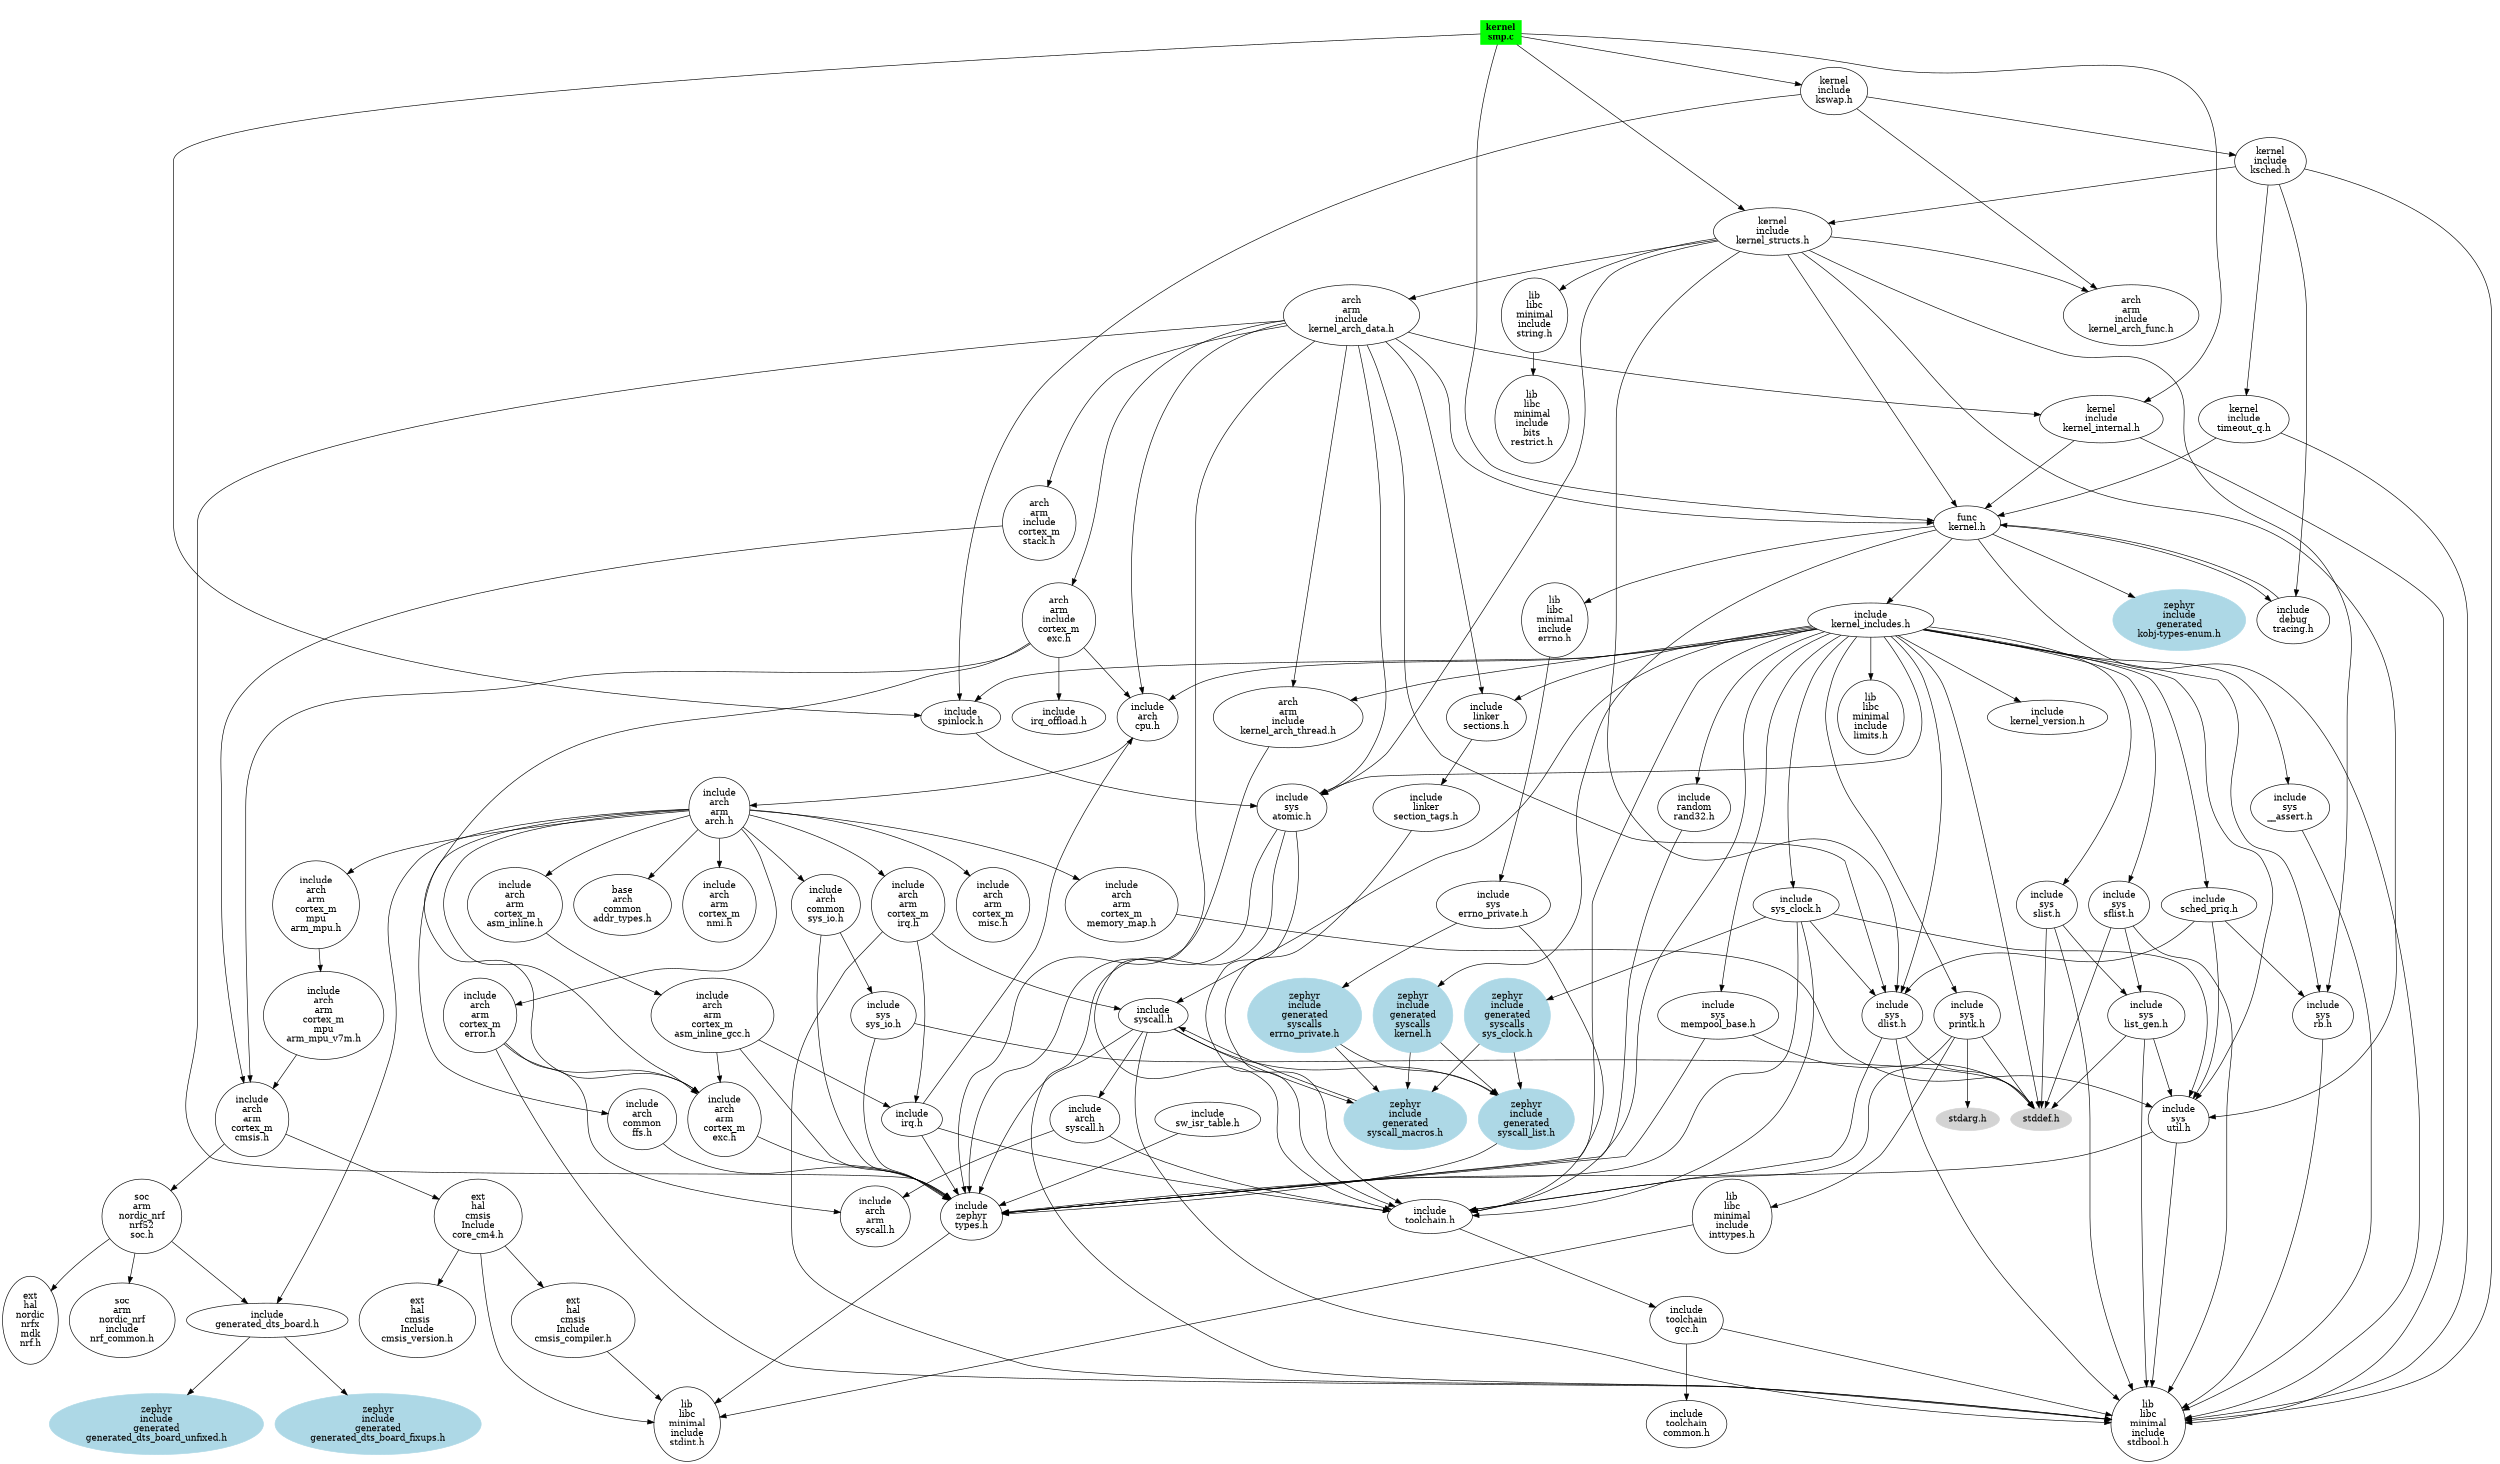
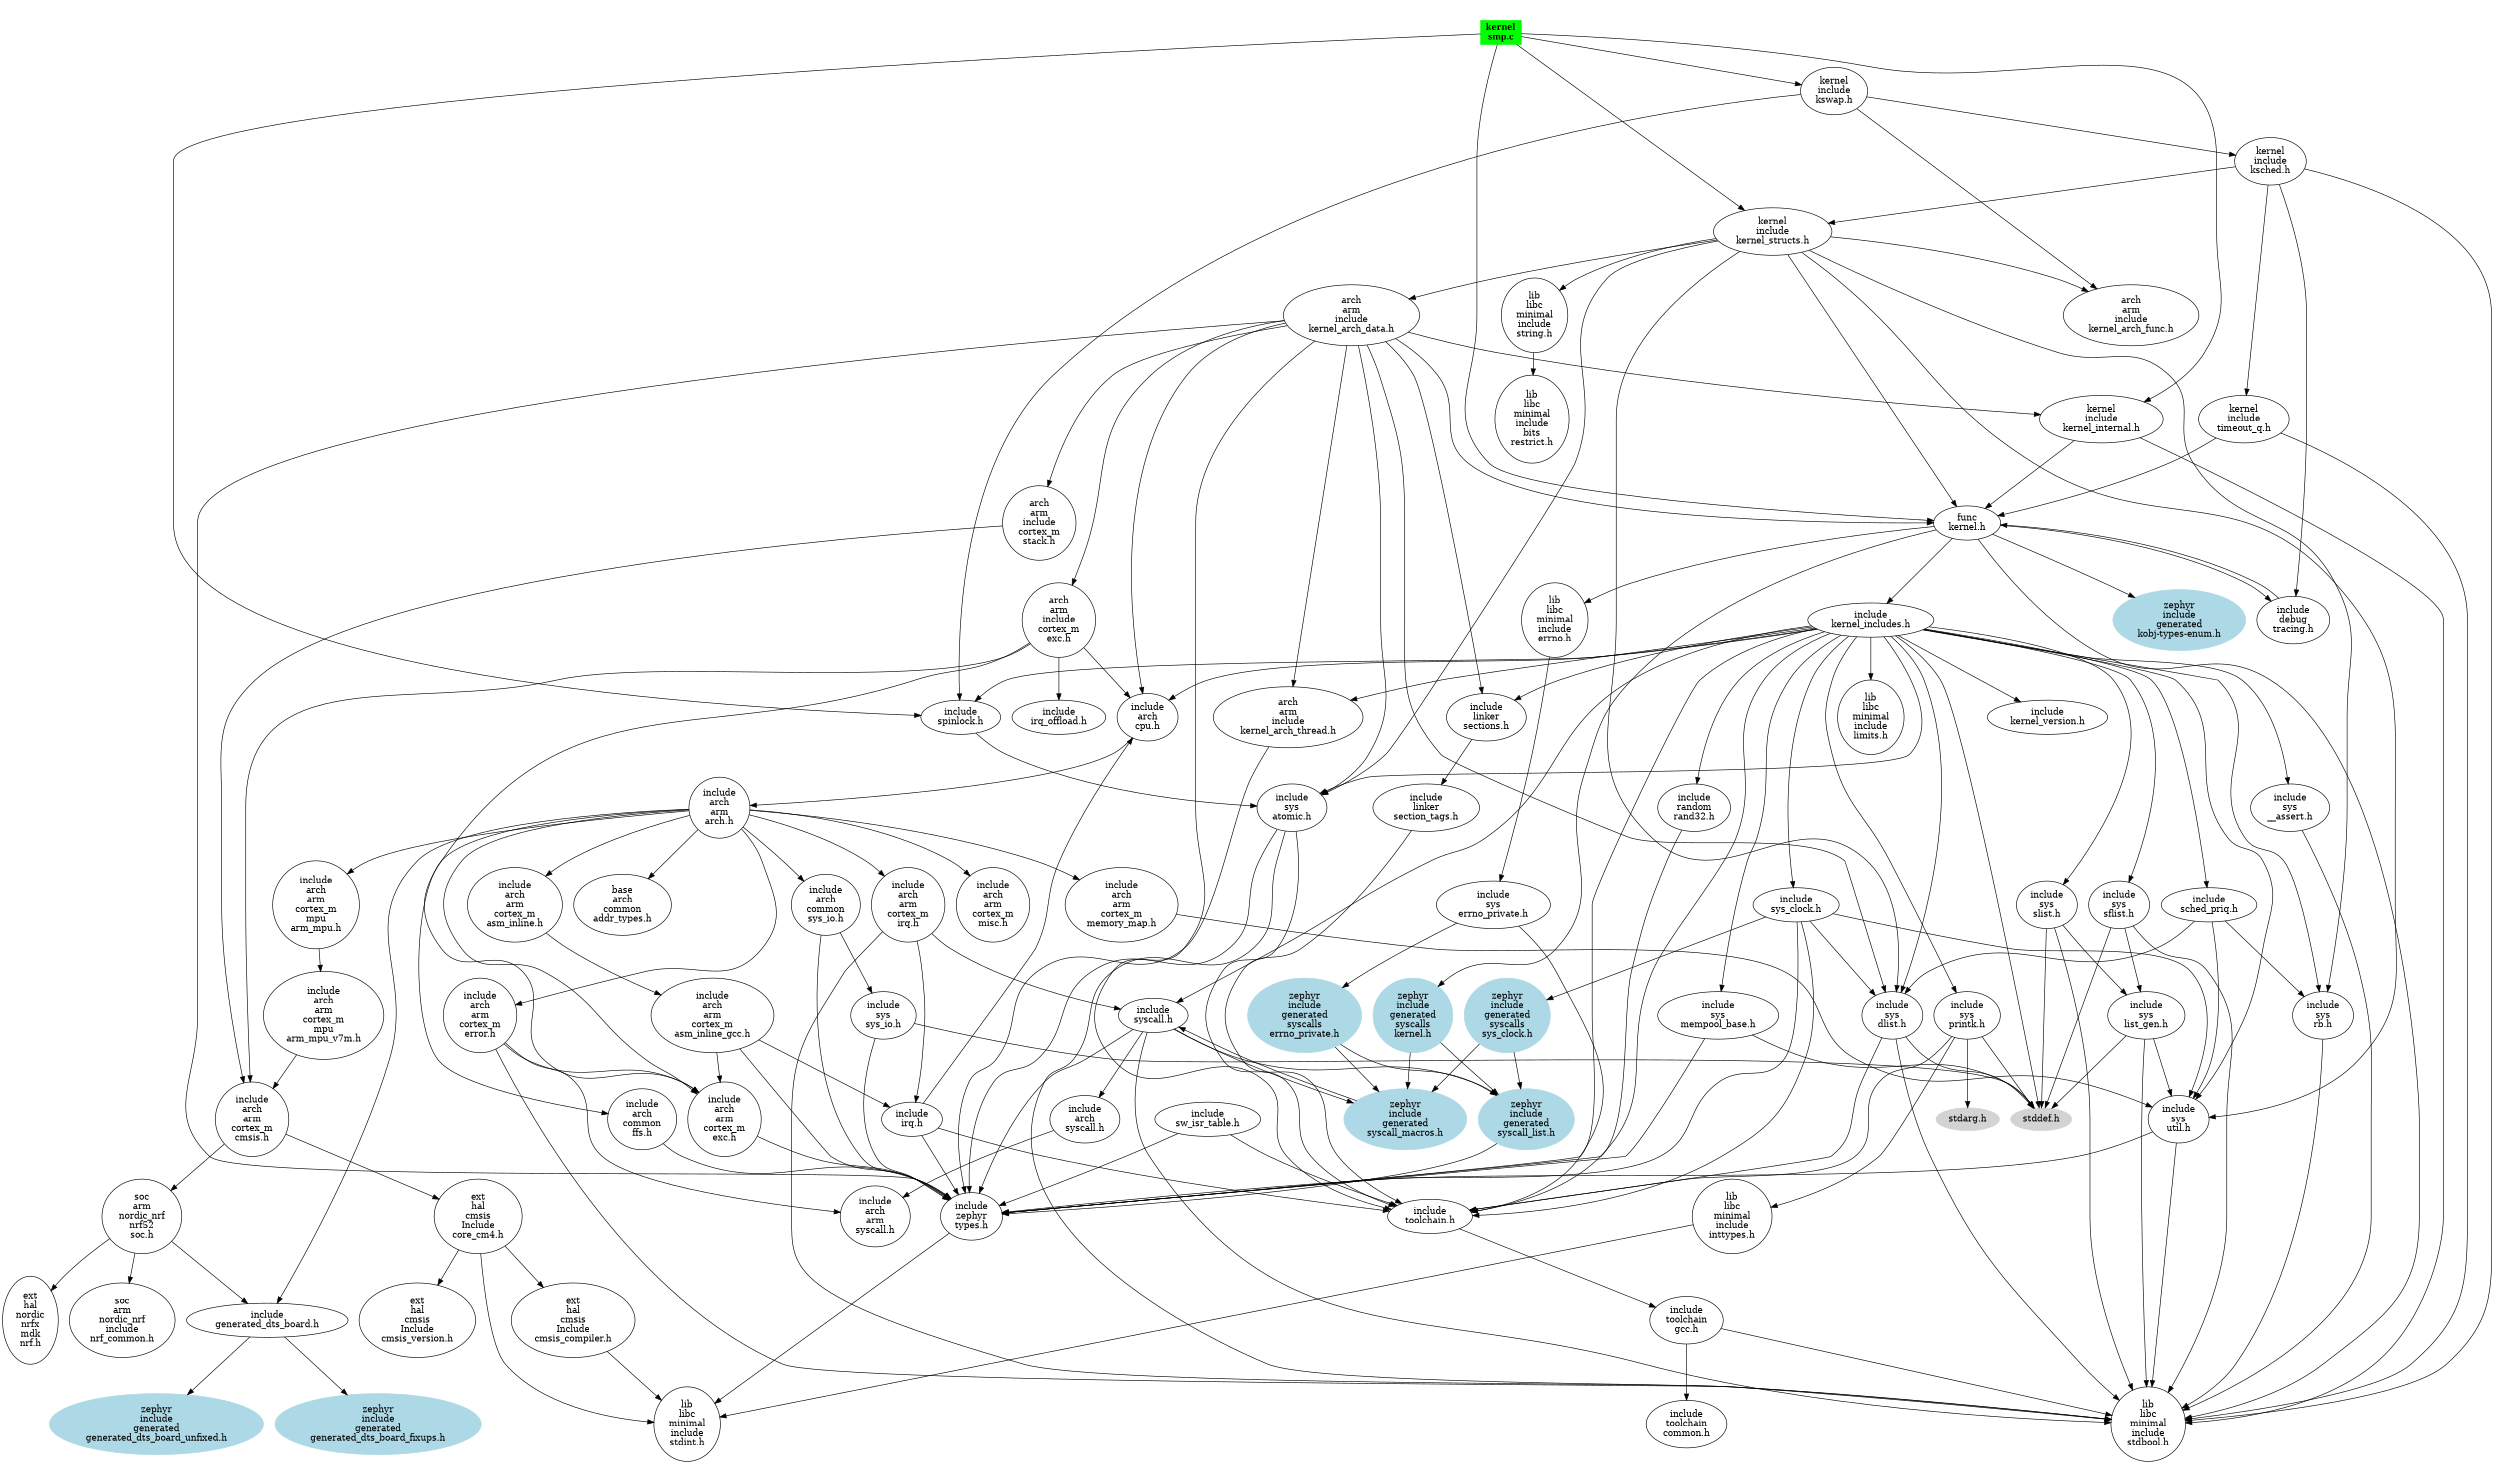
node "include arch arm cortex_m nmi.h": removed
edge "include arch syscall.h" -> "include toolchain.h": now "include sw_isr_table.h" -> "include toolchain.h"
